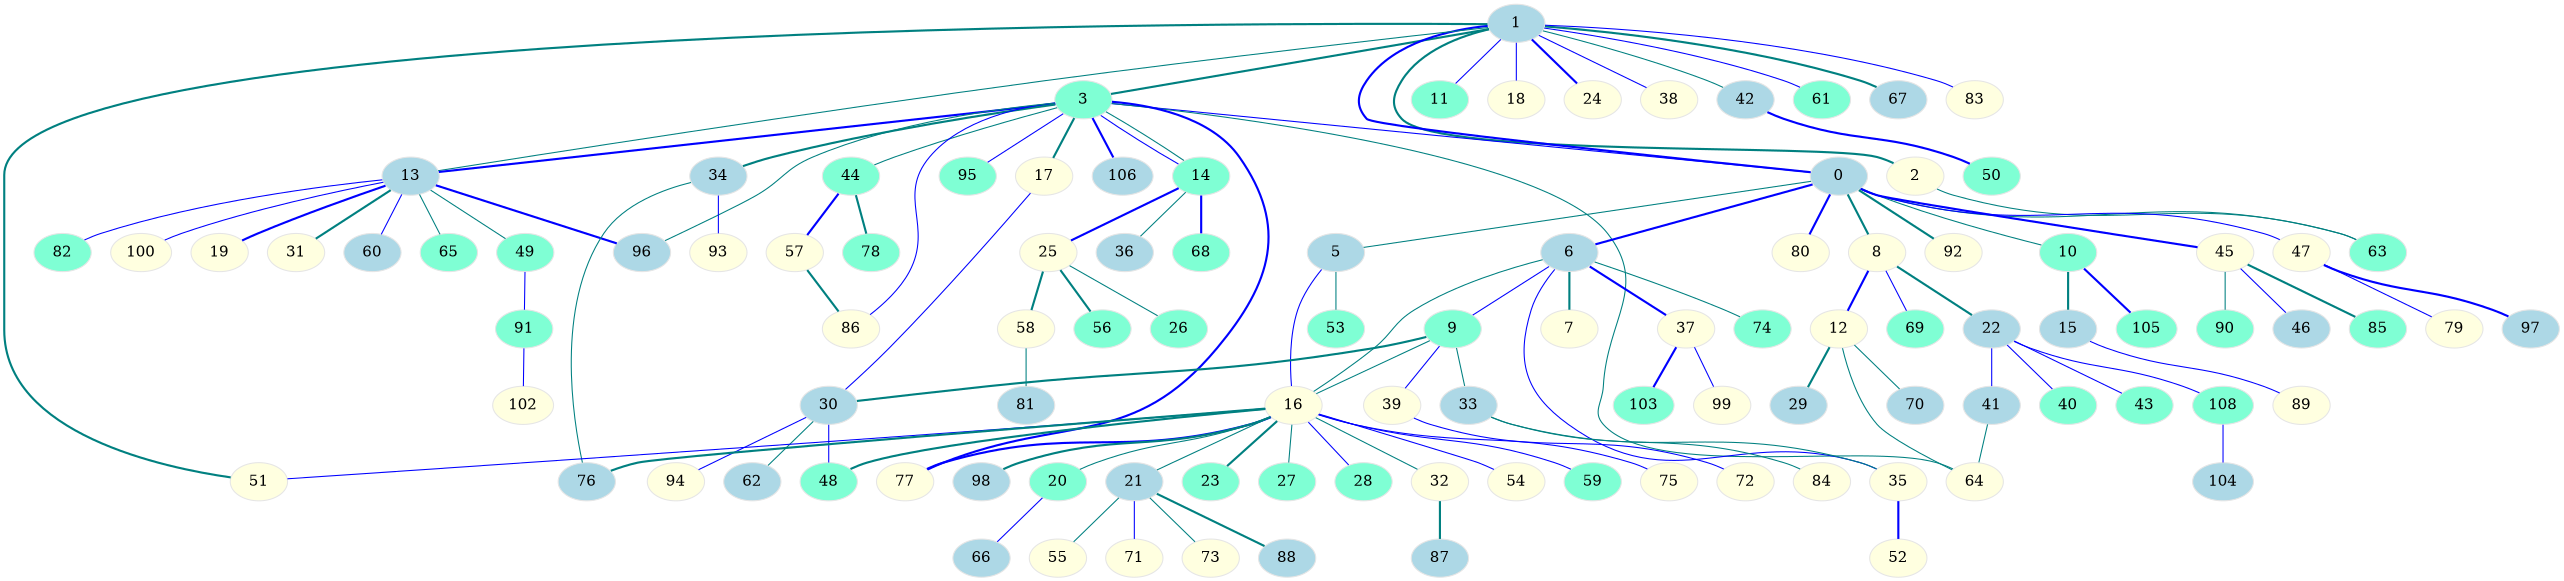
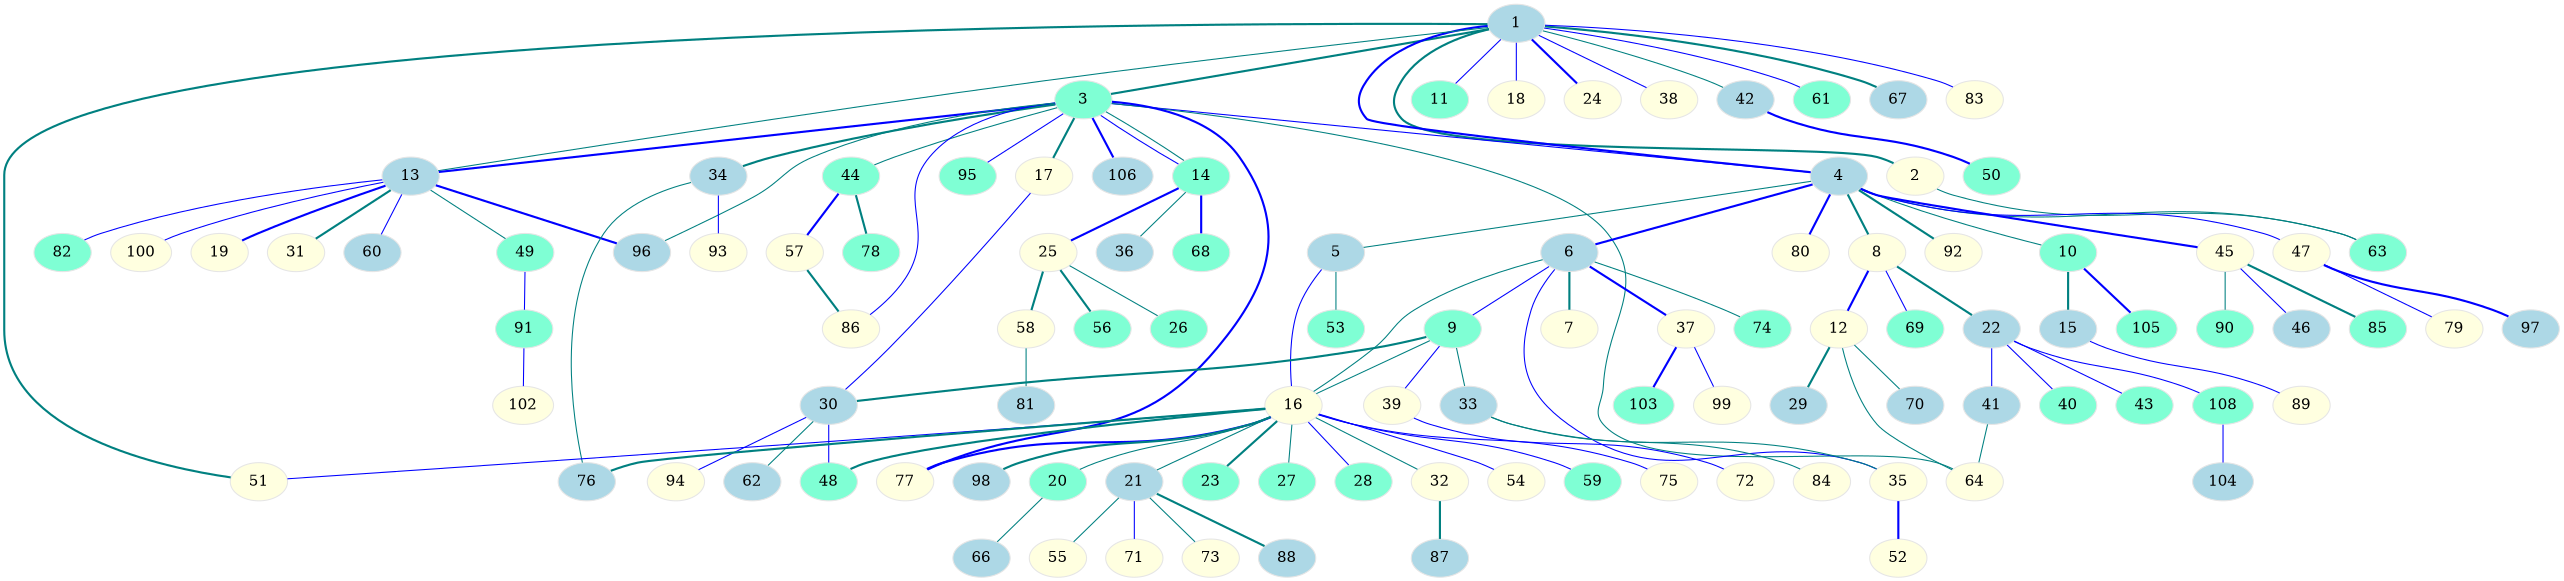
node "0": label "0" -> "4"
node "65": removed
edge "20" -- "66": color blue -> teal
